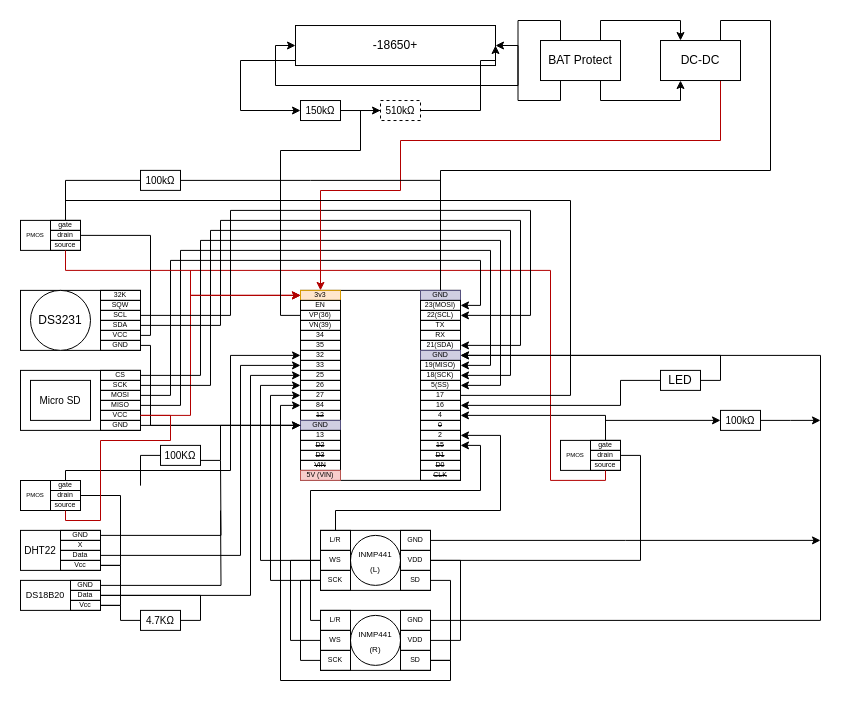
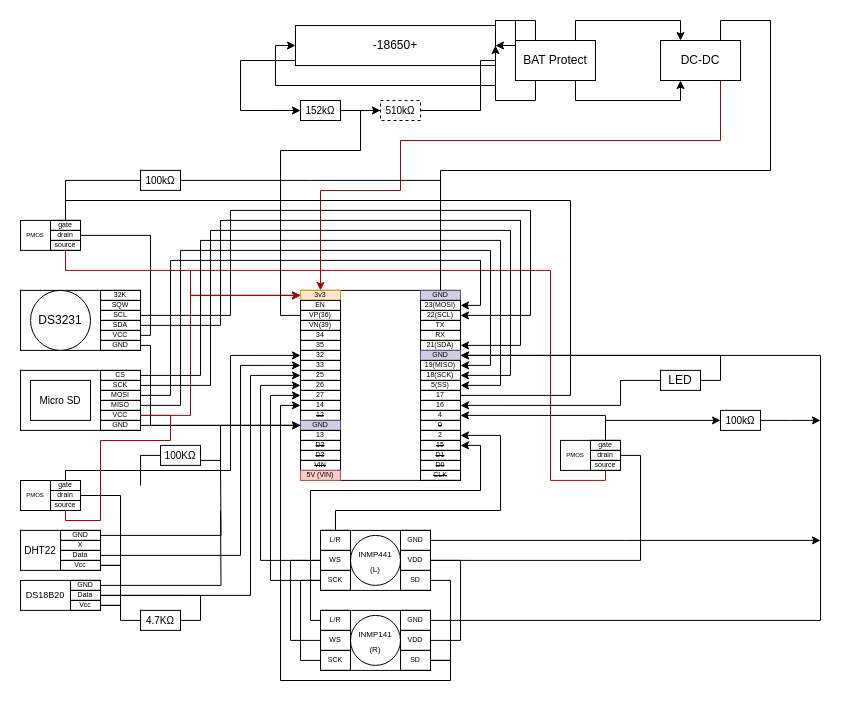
node "BAT Protect": moved (581, 61) -> (556, 61)
node "150kΩ": label "150kΩ" -> "152kΩ"
node "84": label "84" -> "14"
node "INMP441 (R)": label "INMP441 (R)" -> "INMP141 (R)"
